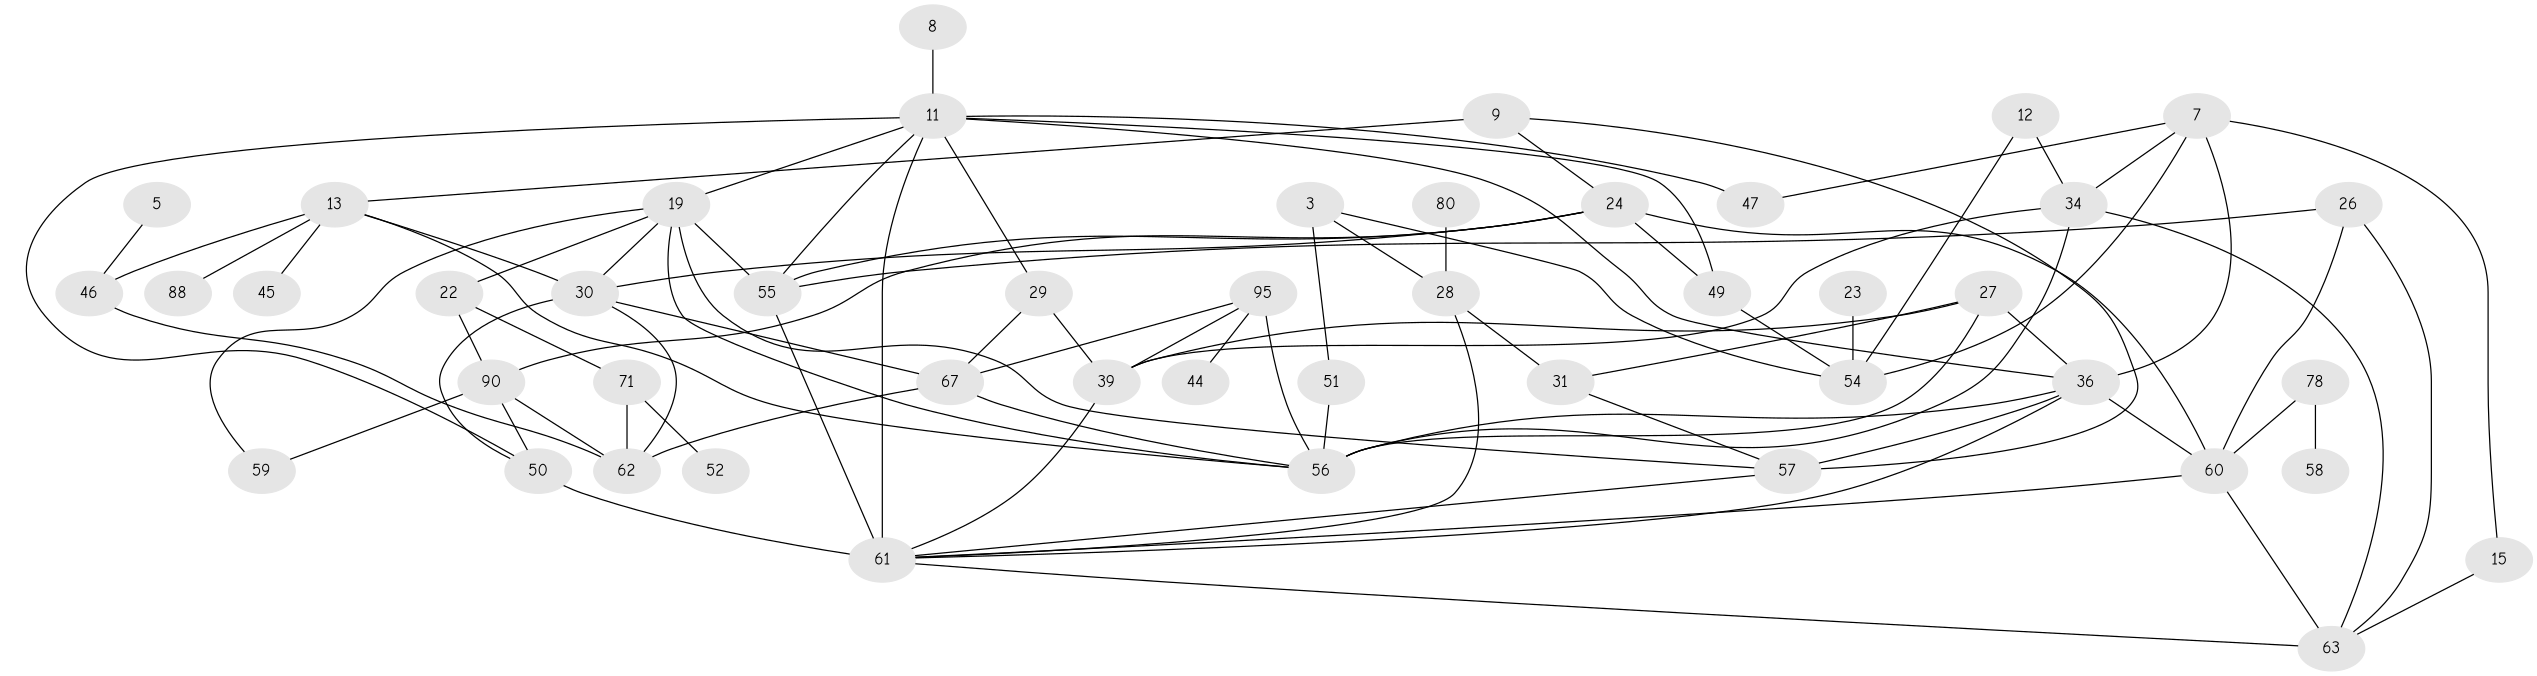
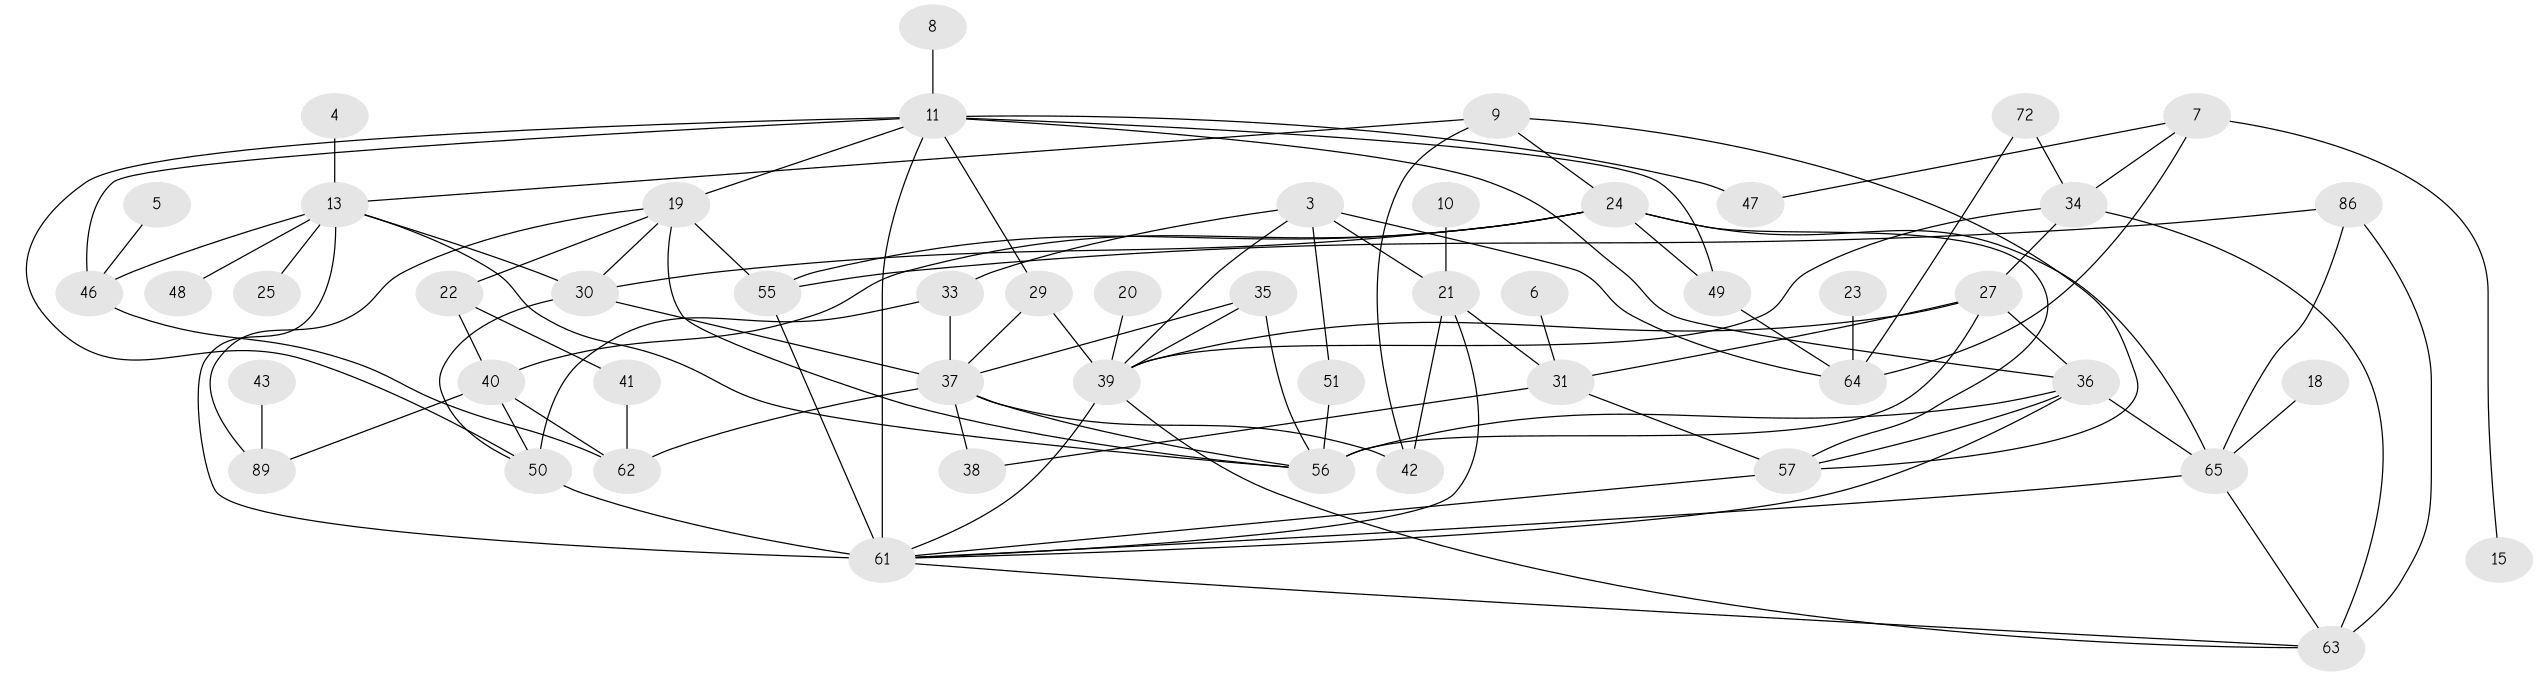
node "4": added
node "12": label "12" -> "72"
edge "11" -- "55": now "11" -- "46"
node "80": label "80" -> "10"
node "26": label "26" -> "86"
edge "7" -- "36": removed
edge "3" -- "39": added
node "88": label "88" -> "48"
node "45": label "45" -> "25"
node "33": added
node "20": added
node "95": label "95" -> "35"
node "28": label "28" -> "21"
node "6": added
edge "30" -- "62": removed
node "43": added
node "90": label "90" -> "40"
node "71": label "71" -> "41"
node "67": label "67" -> "37"
node "44": removed
node "54": label "54" -> "64"
node "78": label "78" -> "18"
edge "19" -- "57": now "24" -- "57"
edge "34" -- "56": now "34" -- "27"
node "59": label "59" -> "89"
node "52": removed
node "38": added
node "42": added
node "60": label "60" -> "65"
node "58": removed
edge "13" -- "61": added
edge "15" -- "63": now "39" -- "63"
